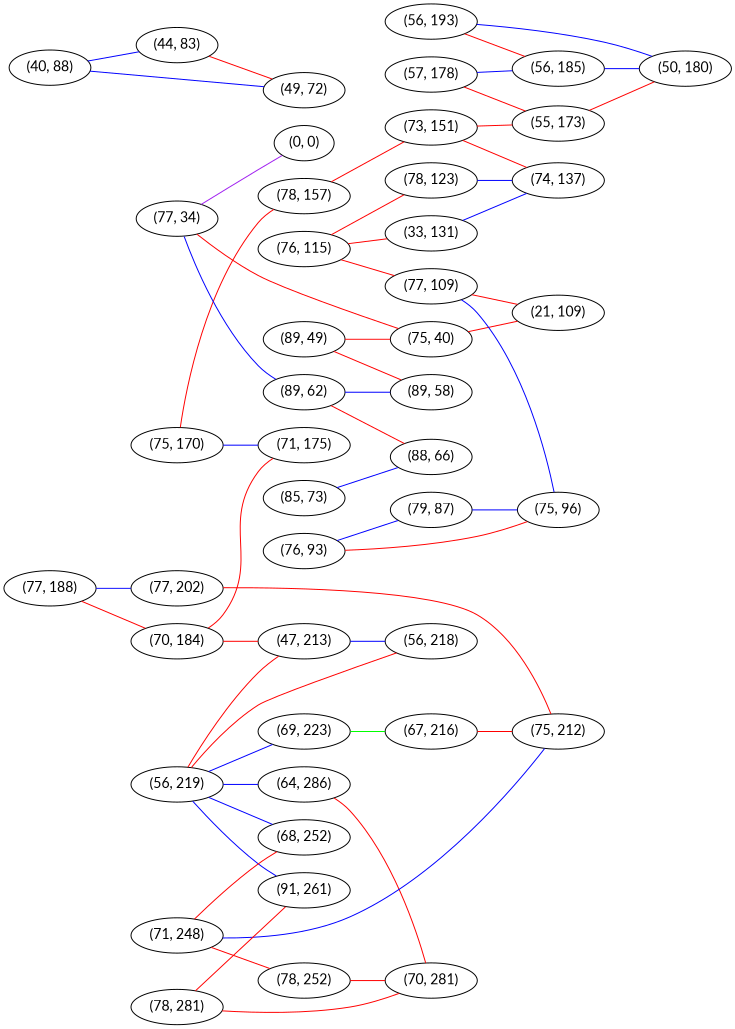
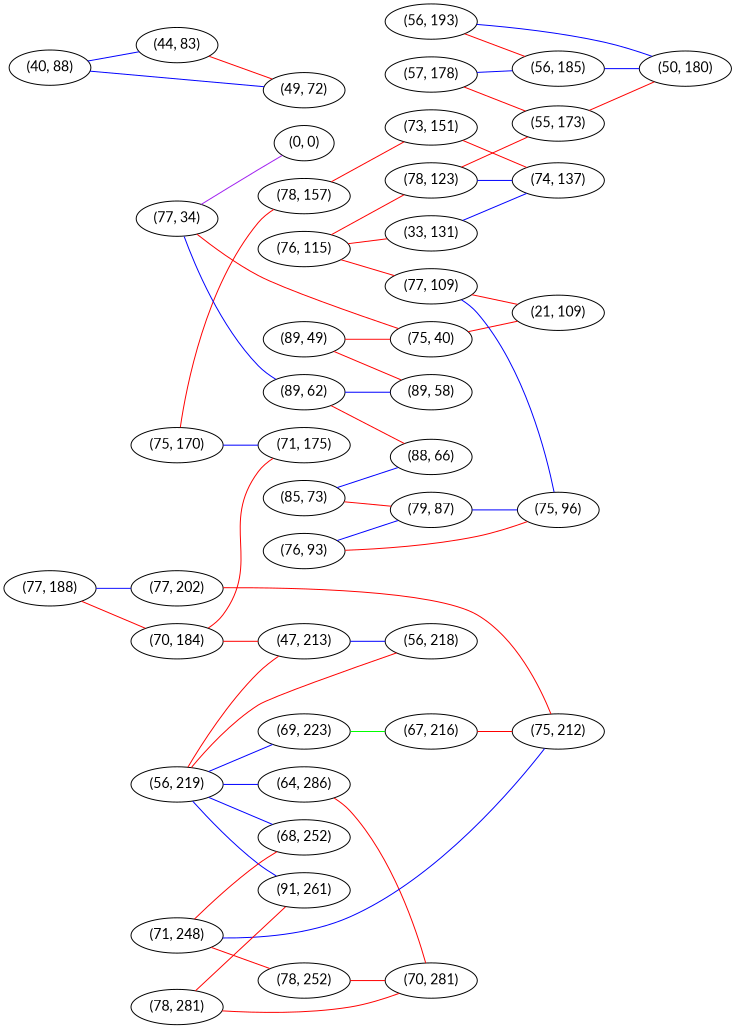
edge "(55, 173)" -- "(73, 151)": now "(55, 173)" -- "(78, 123)"
edge "(85, 73)" -- "(79, 87)": added
